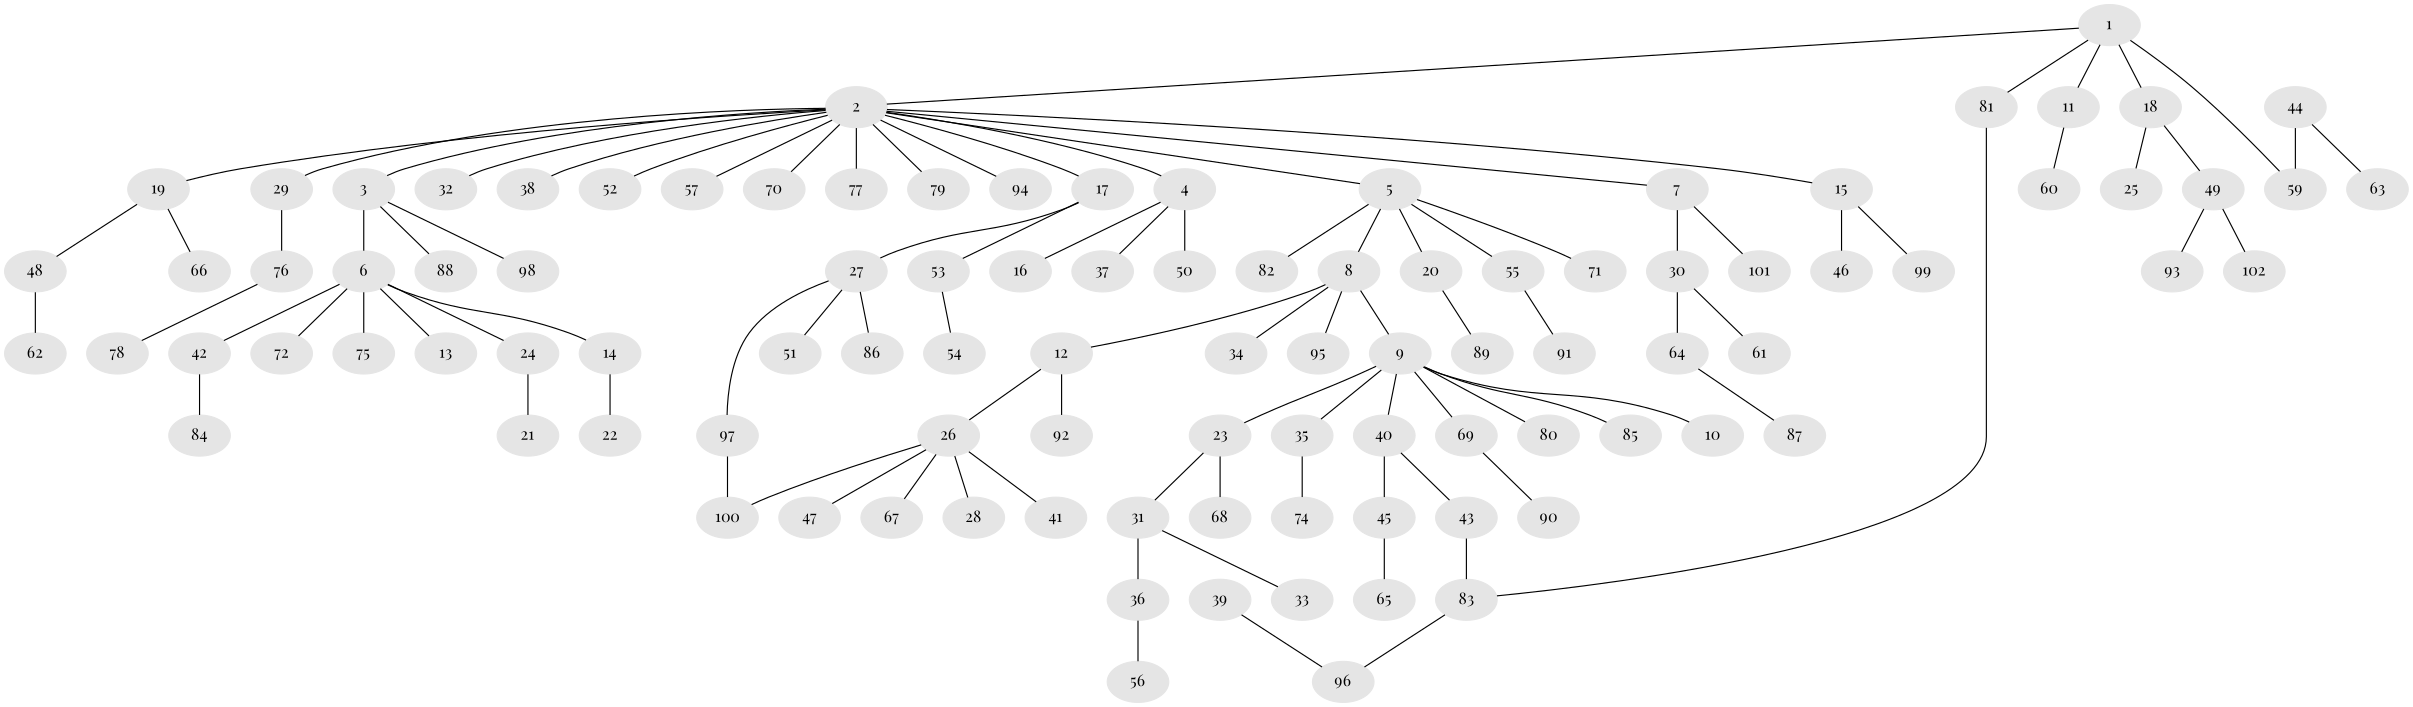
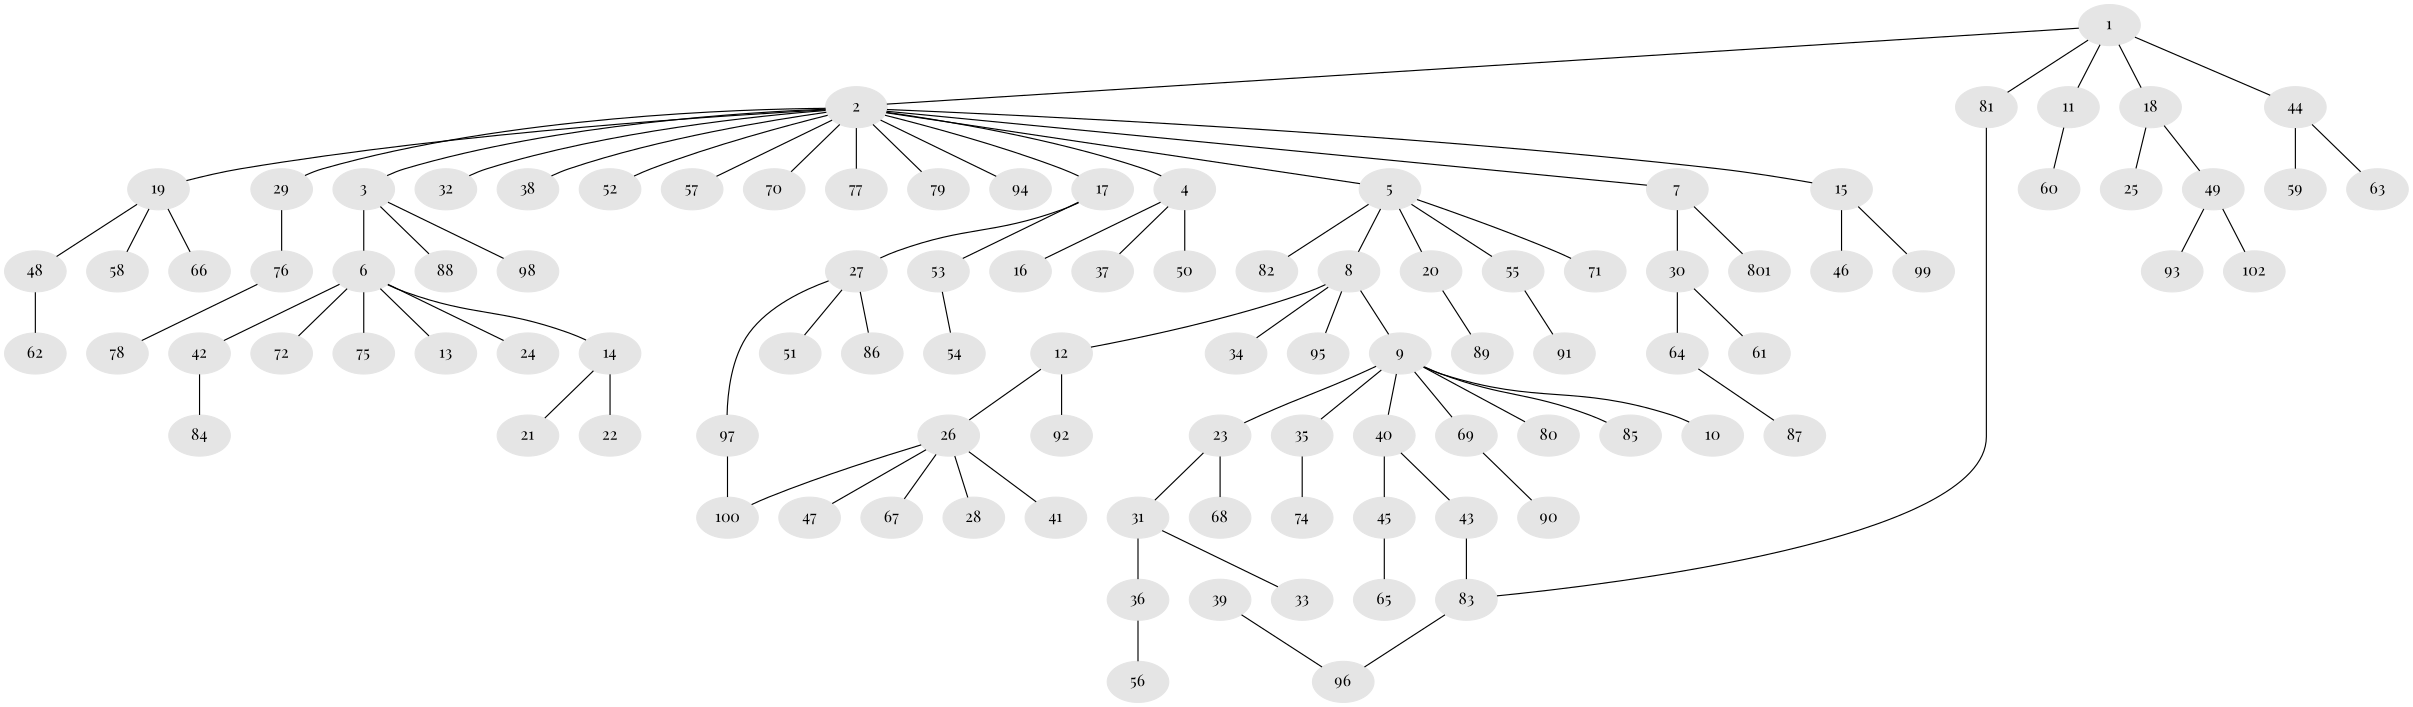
edge "1" -- "59": now "1" -- "44"
node "58": added
node "101": label "101" -> "801"
edge "24" -- "21": now "14" -- "21"
